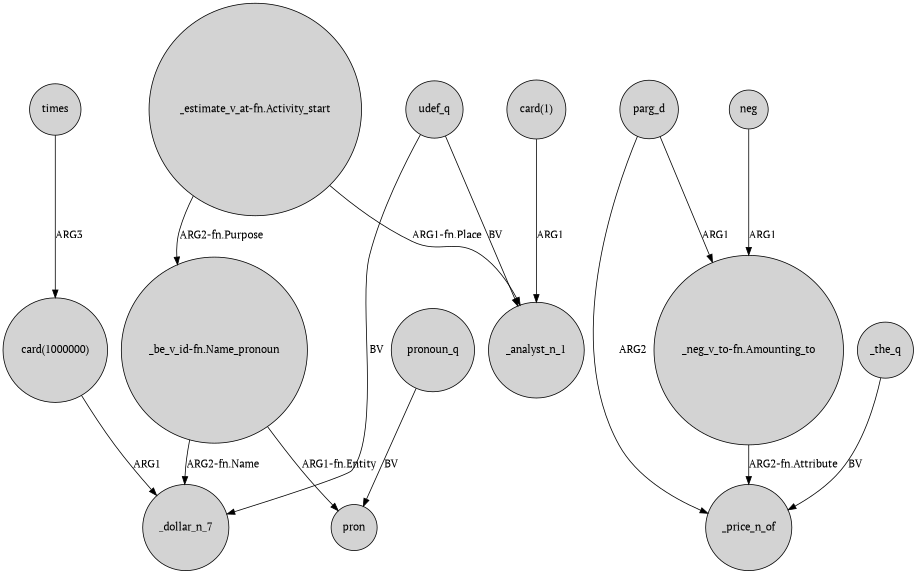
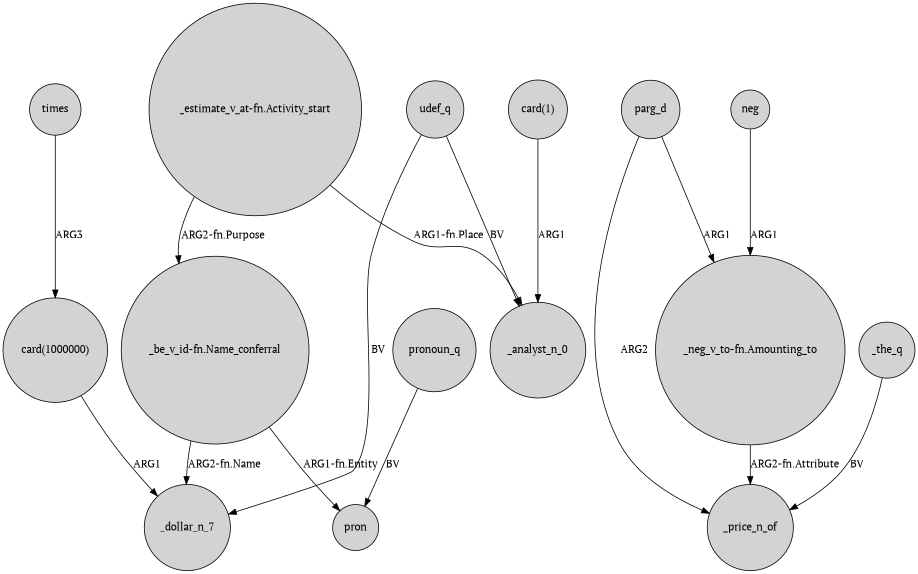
node "_be_v_id-fn.Name_pronoun": label "_be_v_id-fn.Name_pronoun" -> "_be_v_id-fn.Name_conferral"
node "_analyst_n_1": label "_analyst_n_1" -> "_analyst_n_0"
